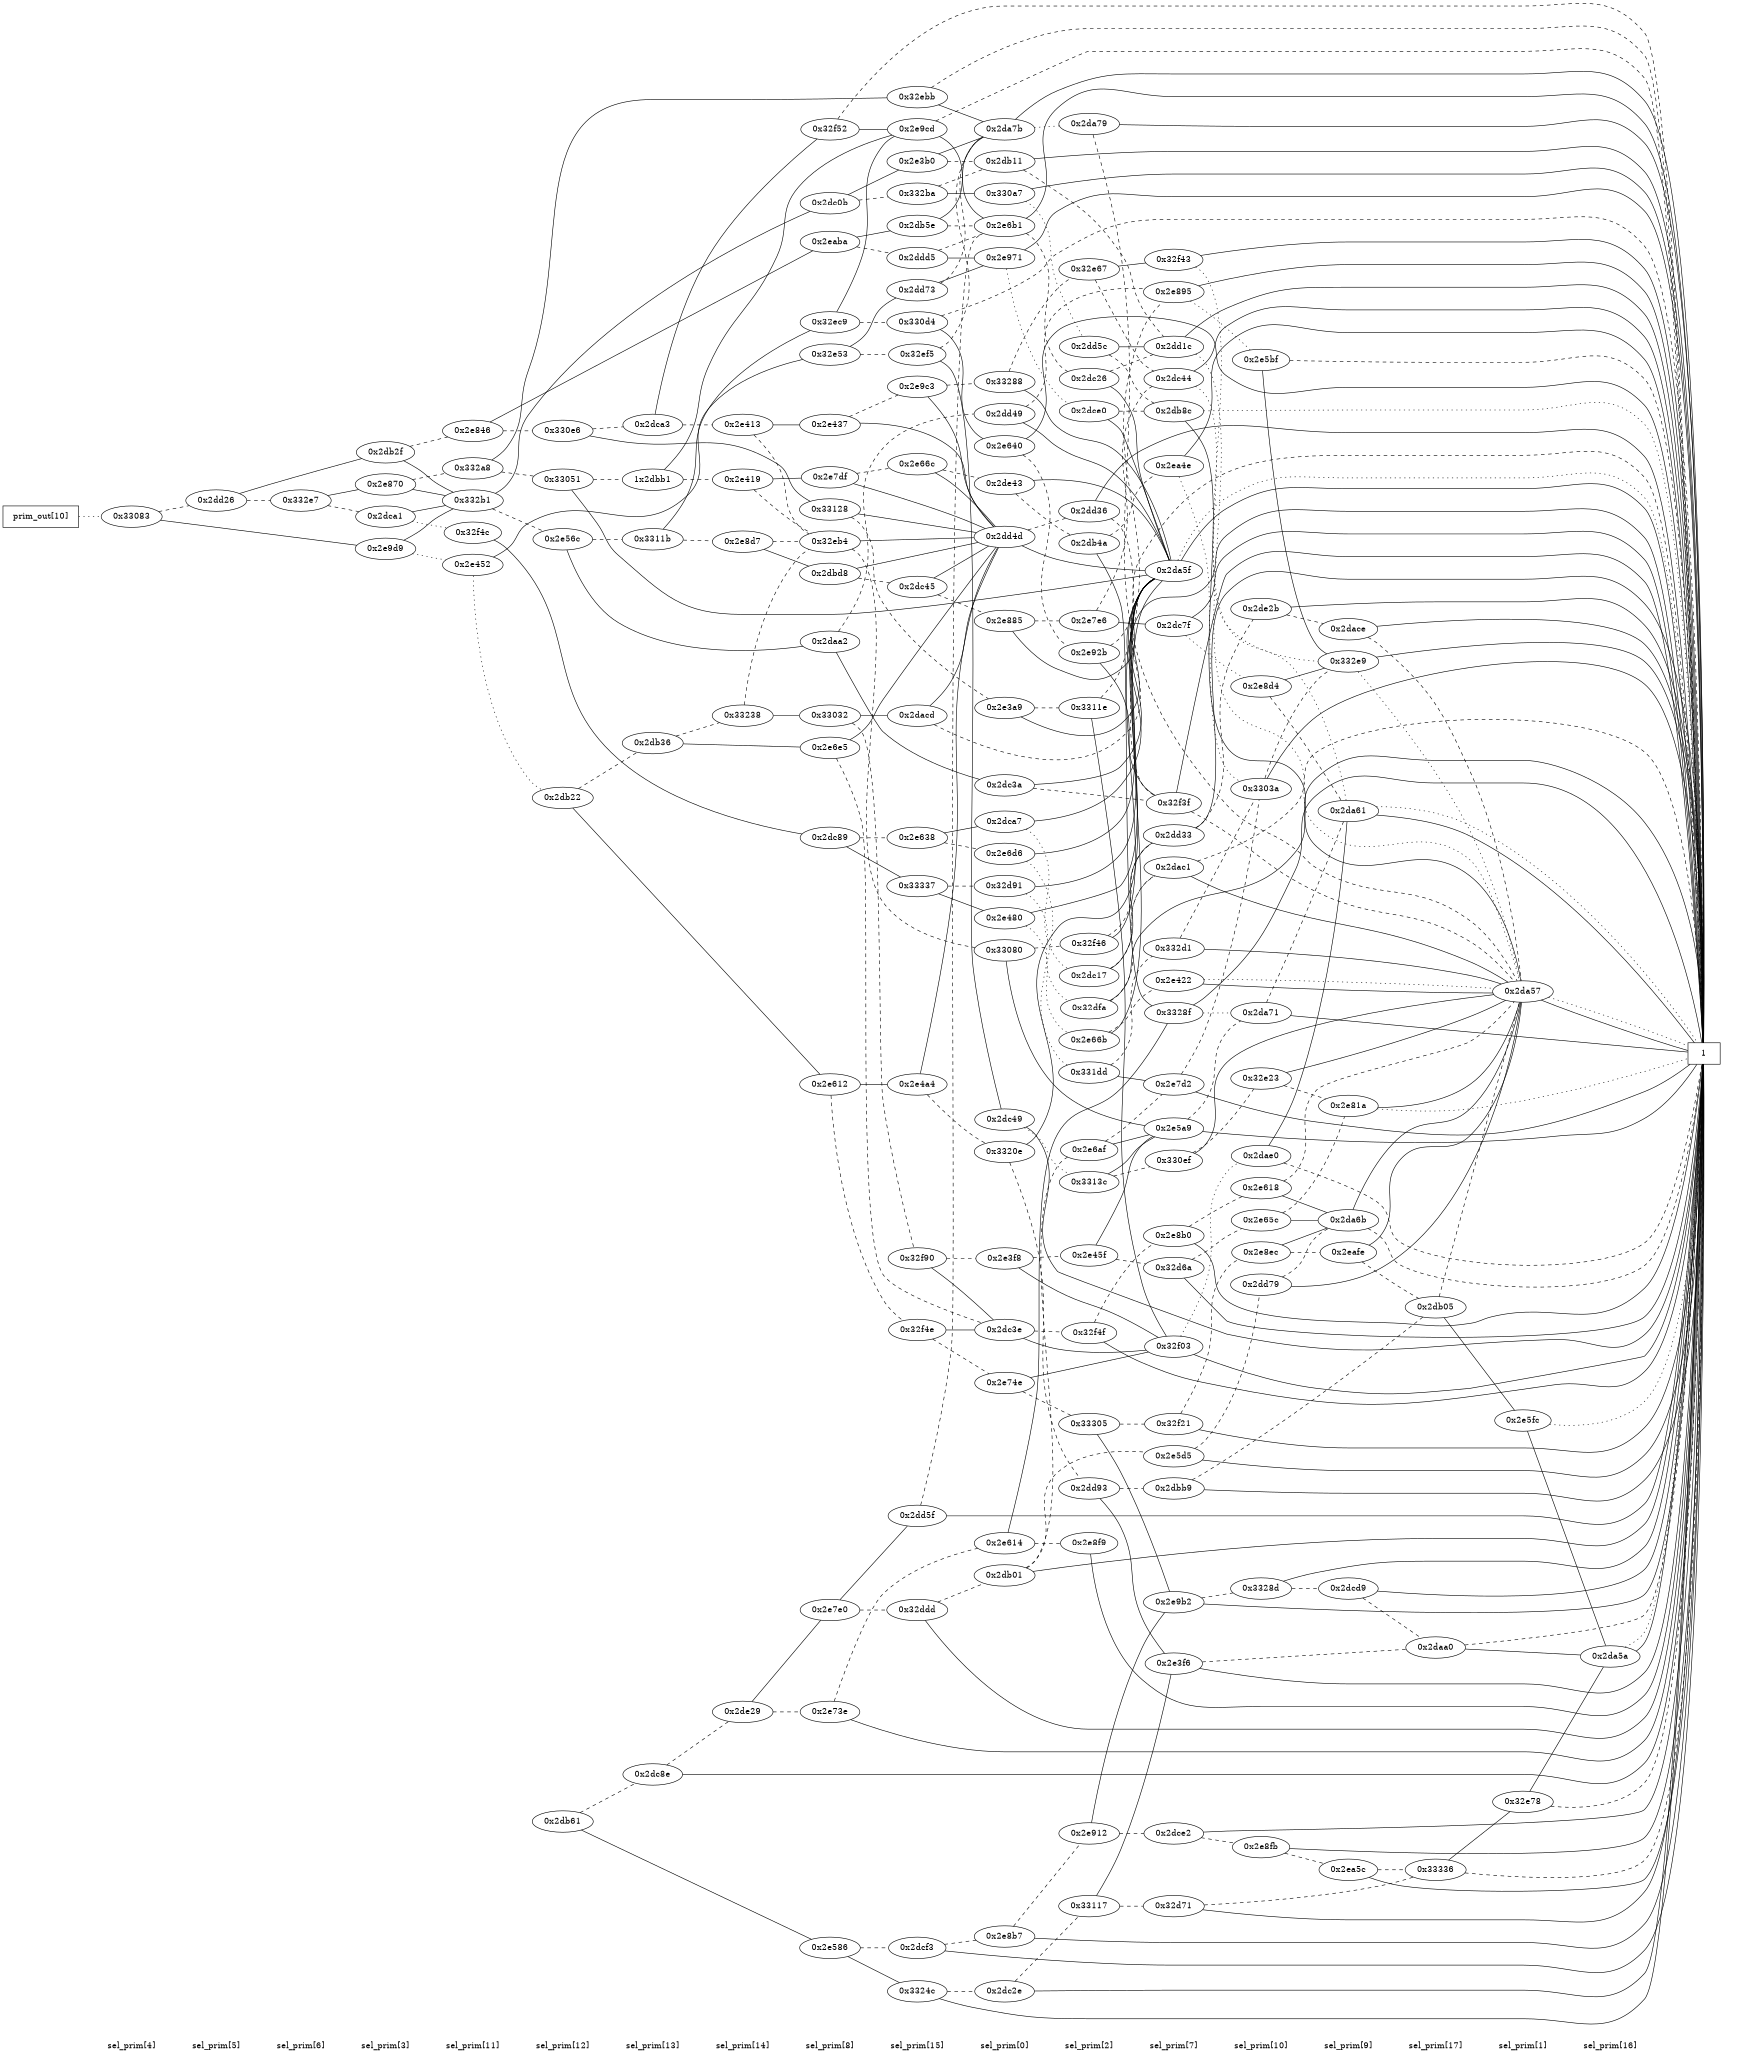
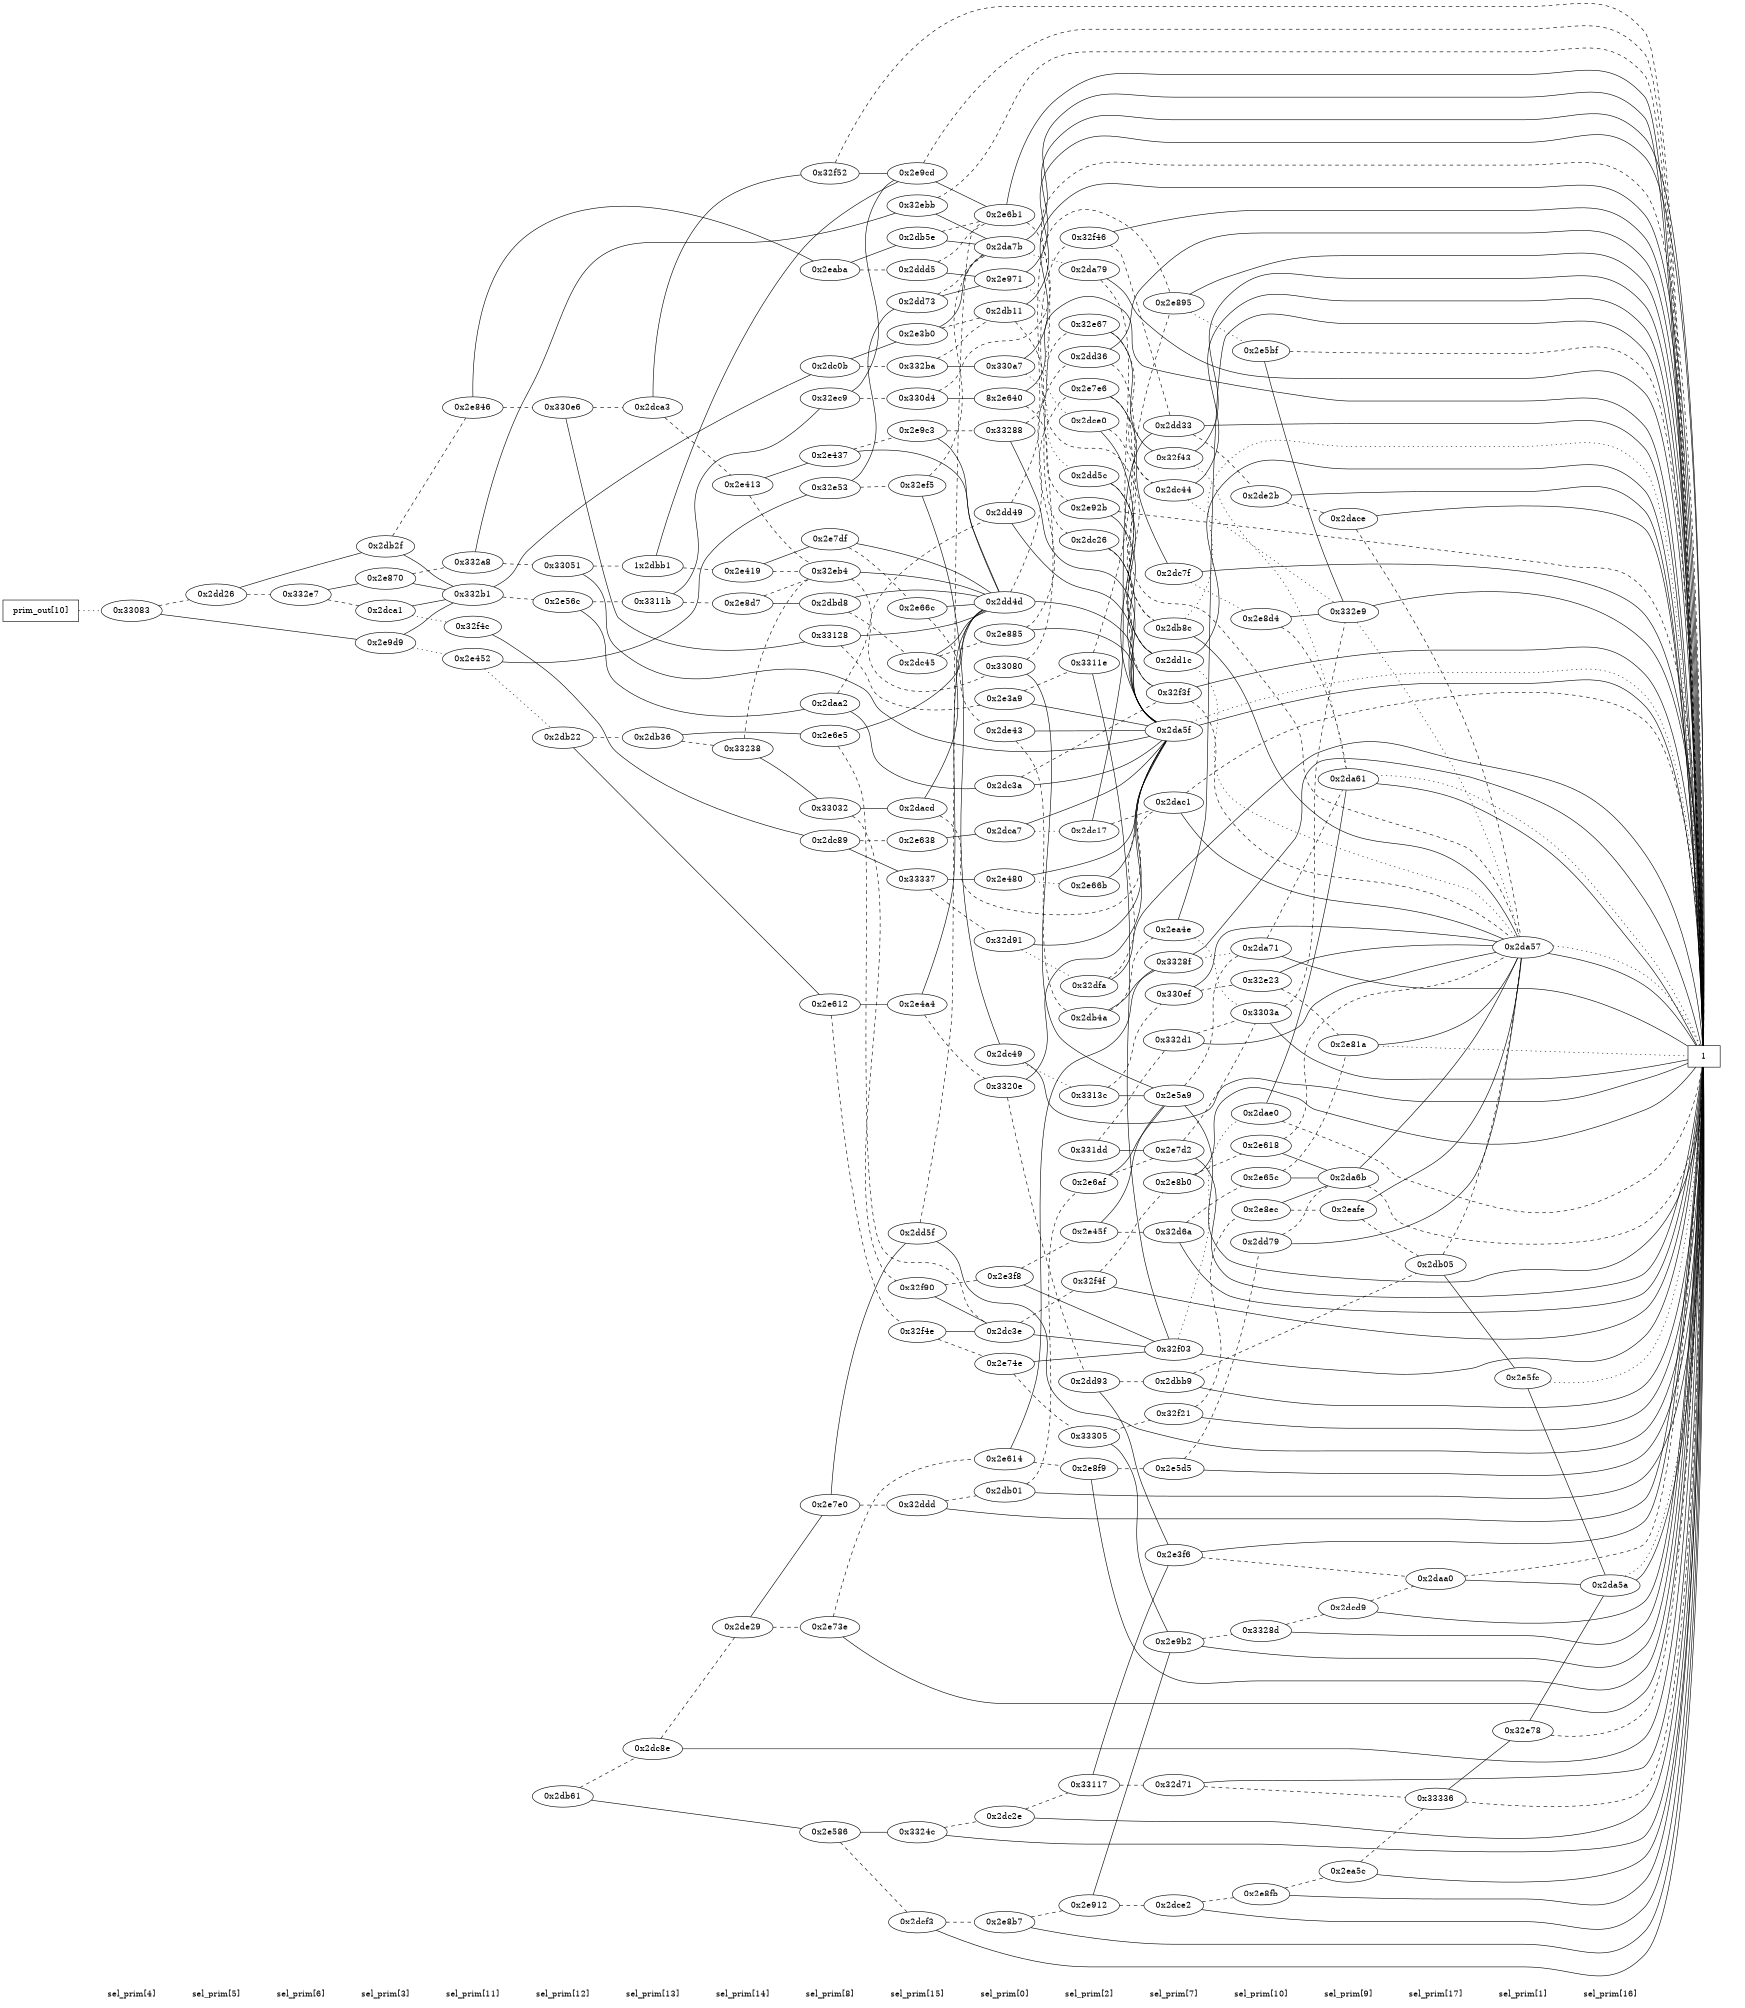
node "0x2e640": label "0x2e640" -> "8x2e640"
node "0x2e6d6": removed
node "0x2e422": removed
edge "0x2e5d5" -- "0x2db01": now "0x2e5d5" -- "0x2e8f9"
